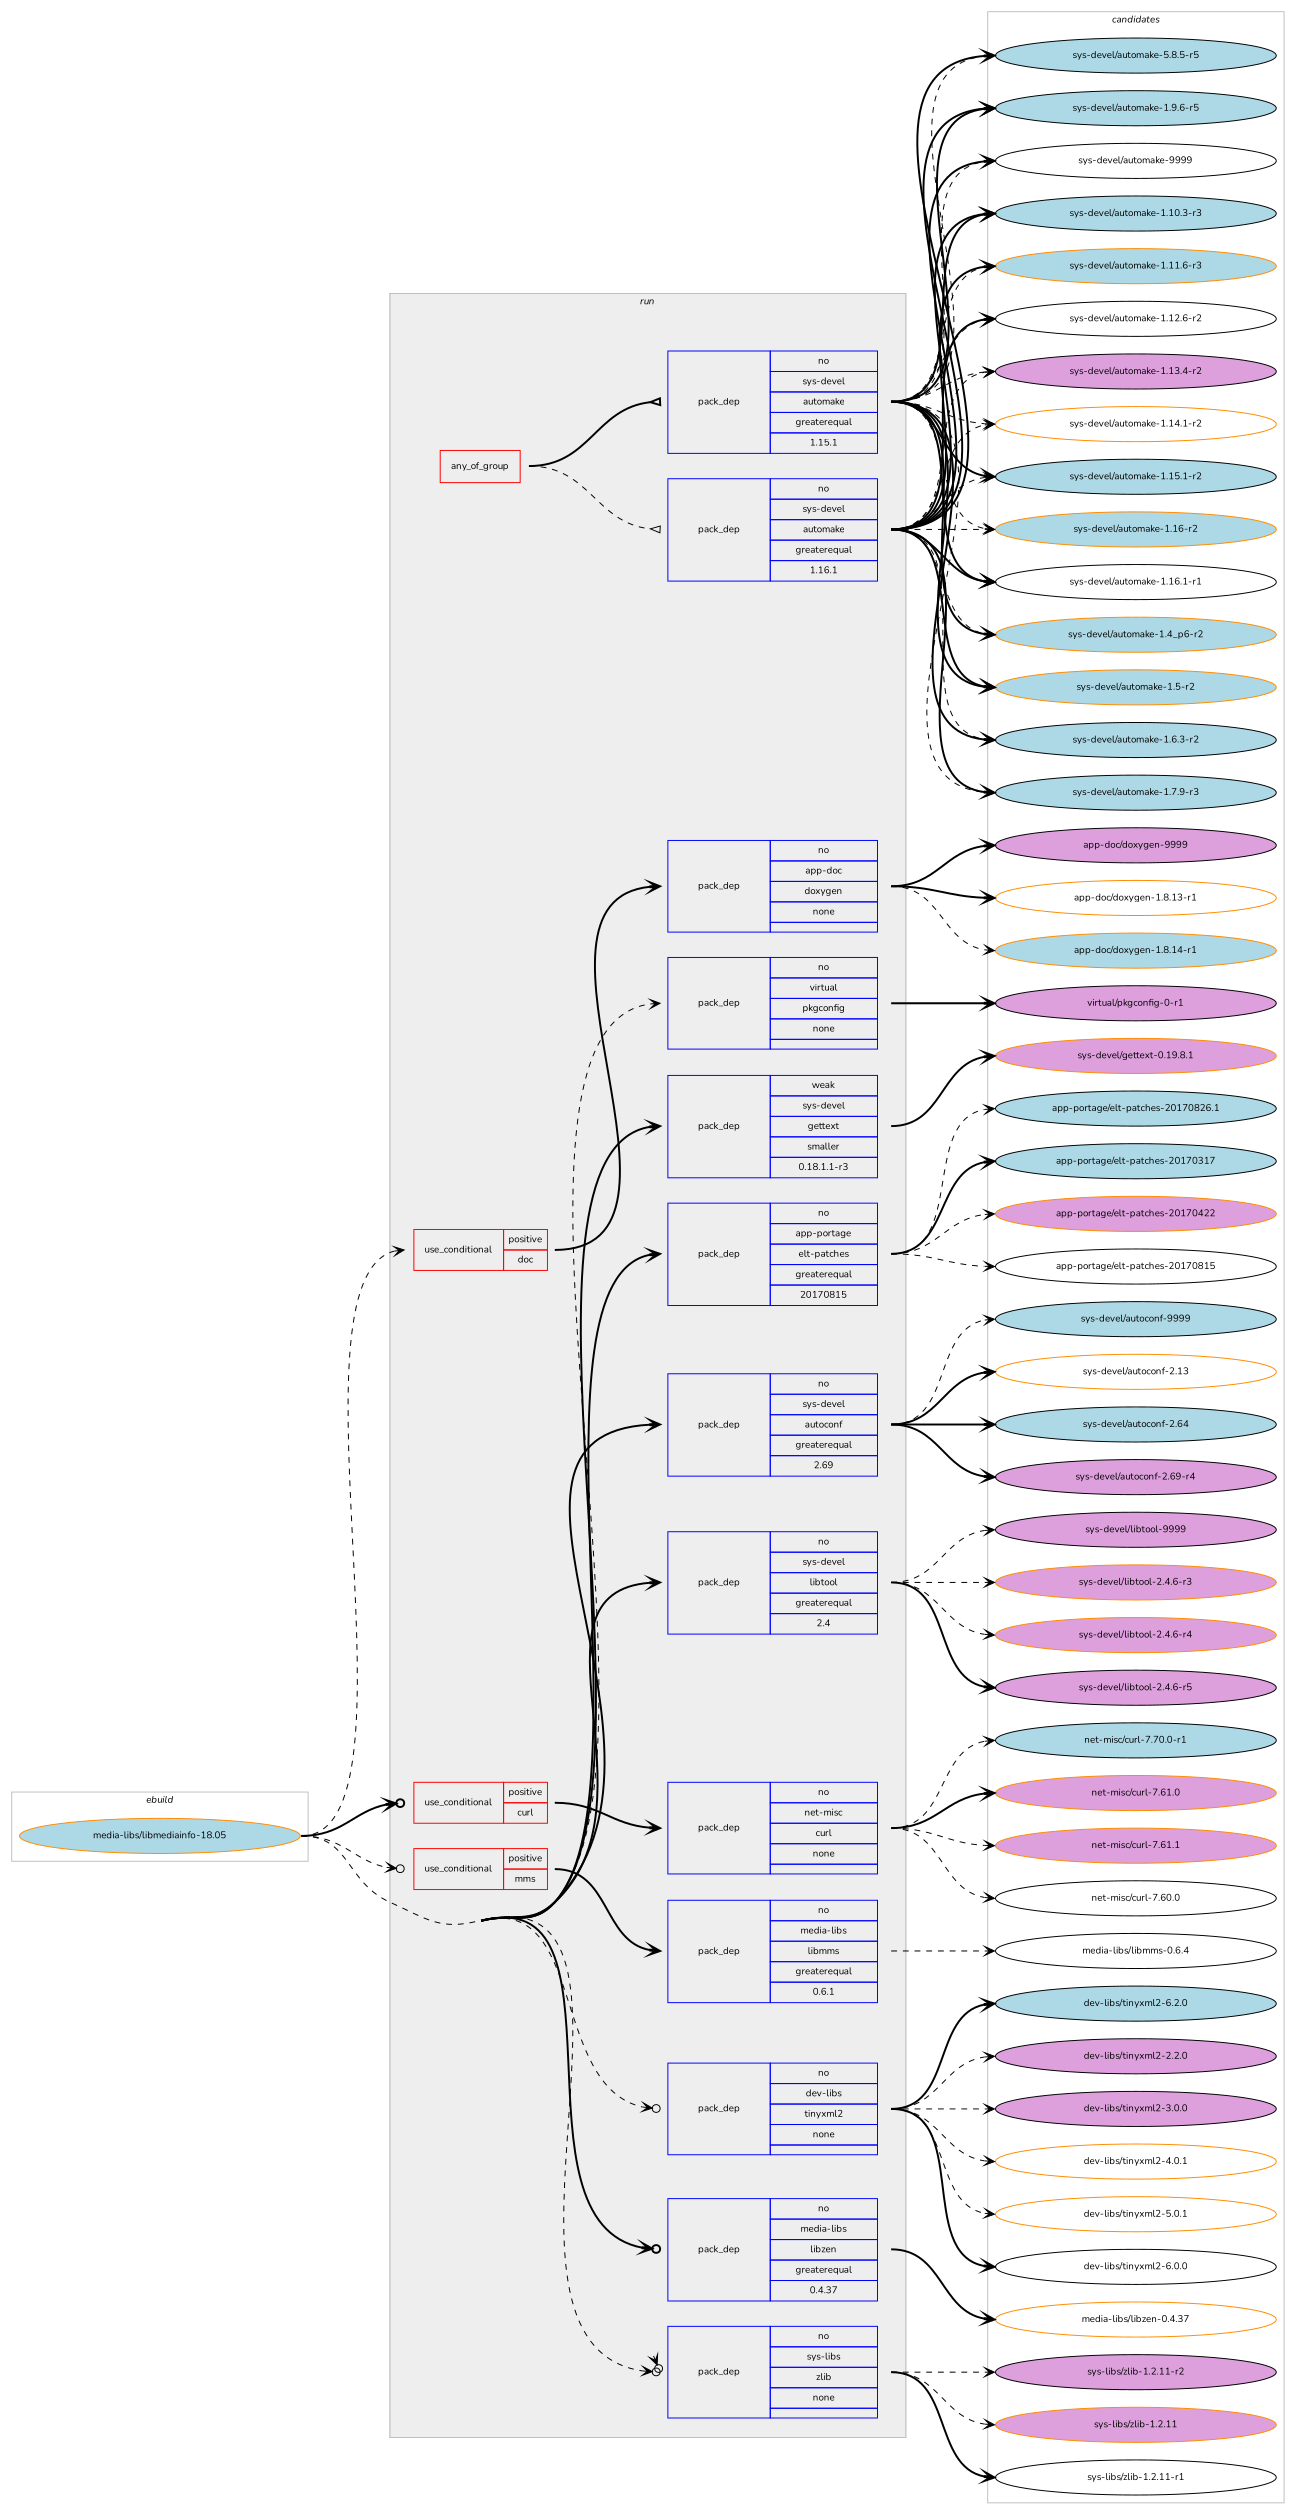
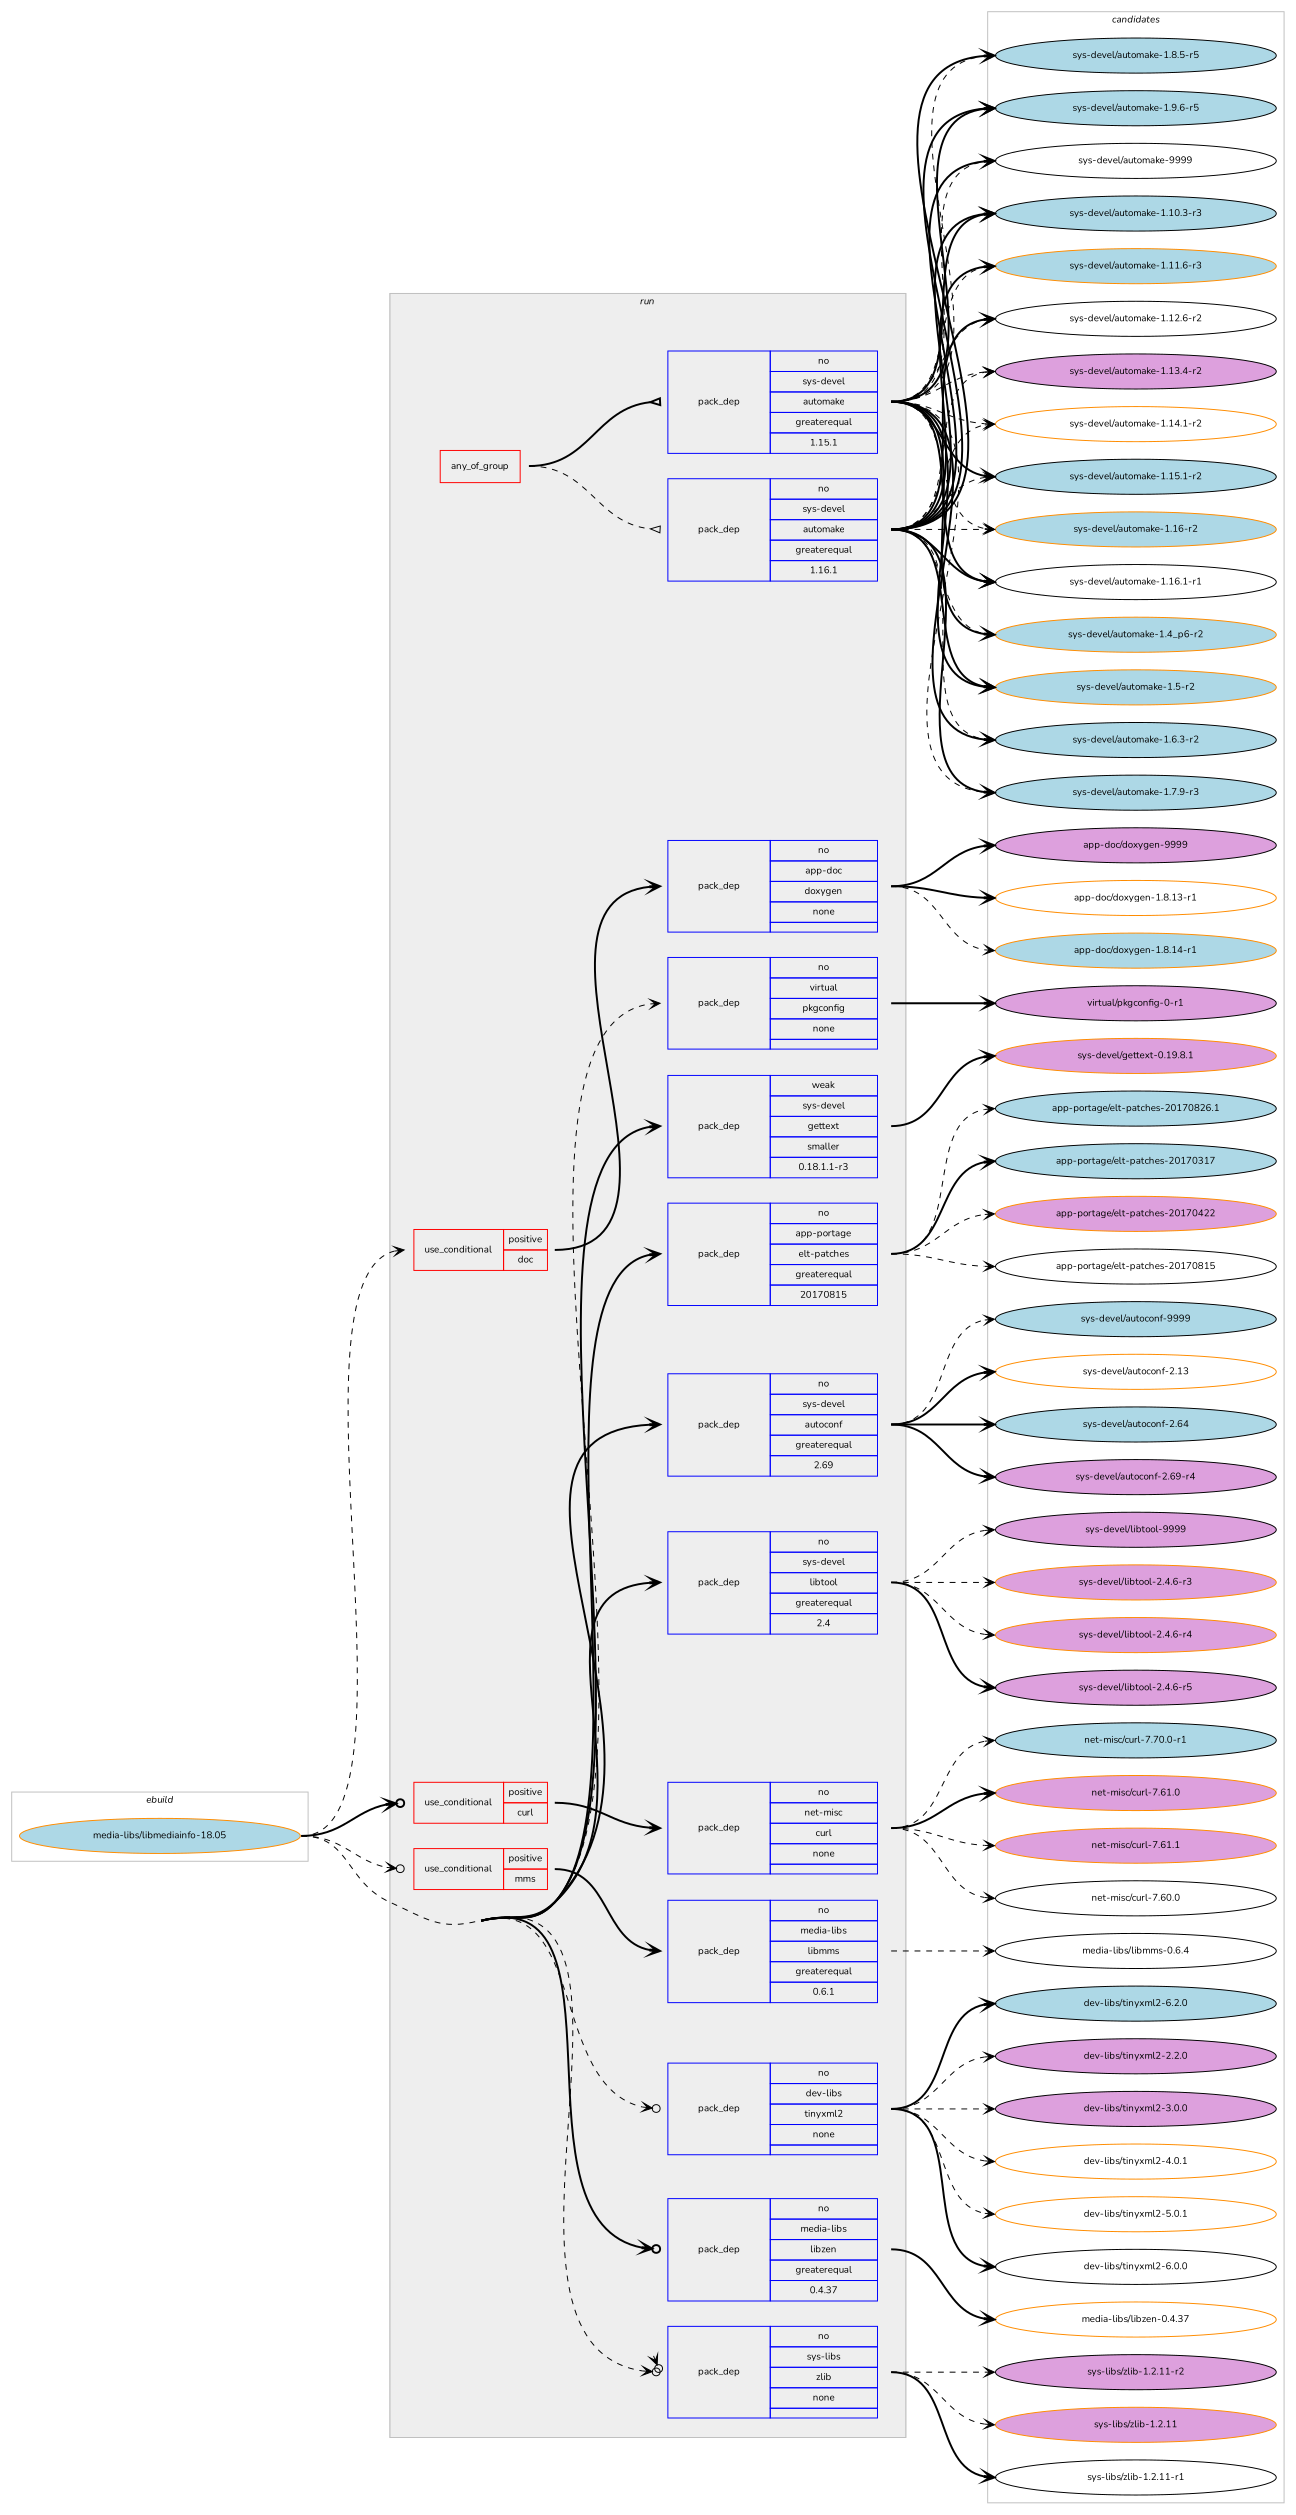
node "sys-devel/automake-5.8.5-r5": label "sys-devel/automake-5.8.5-r5" -> "sys-devel/automake-1.8.5-r5"
